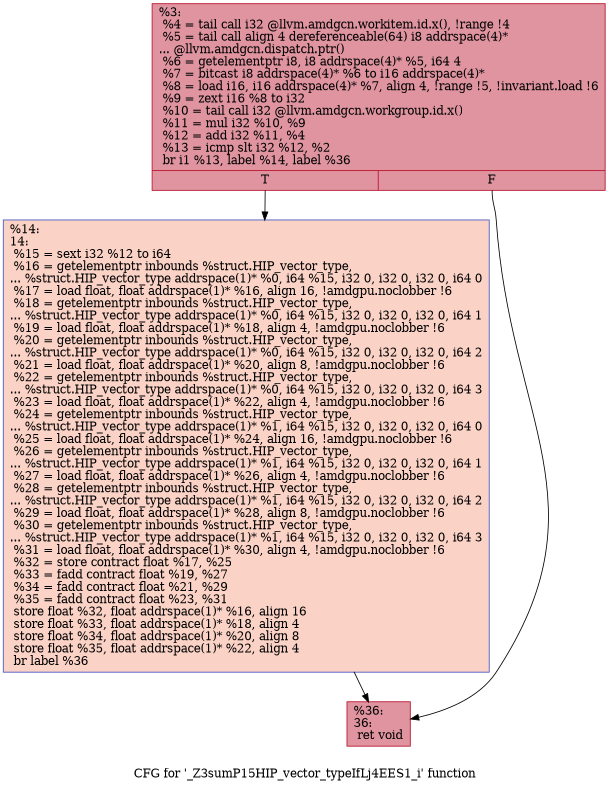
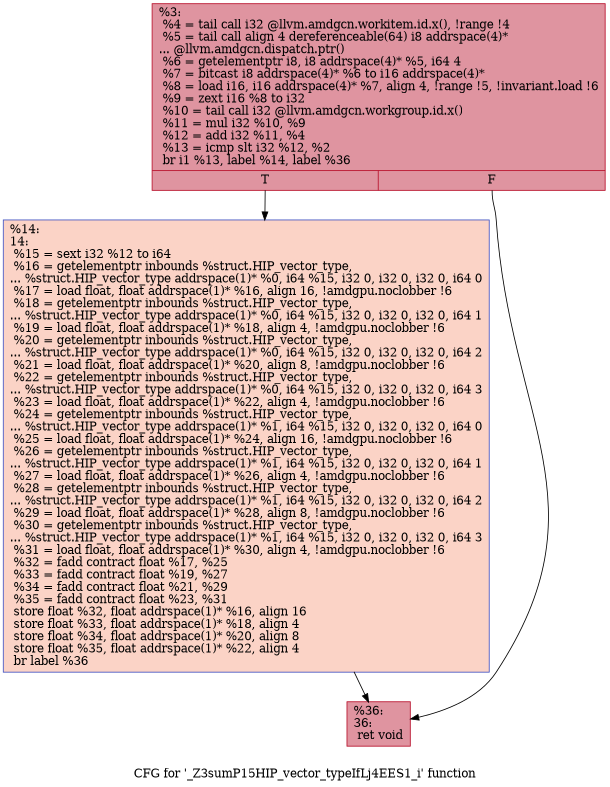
node "%14:": text "%32 = store contract float %17, %25" -> "%32 = fadd contract float %17, %25"
